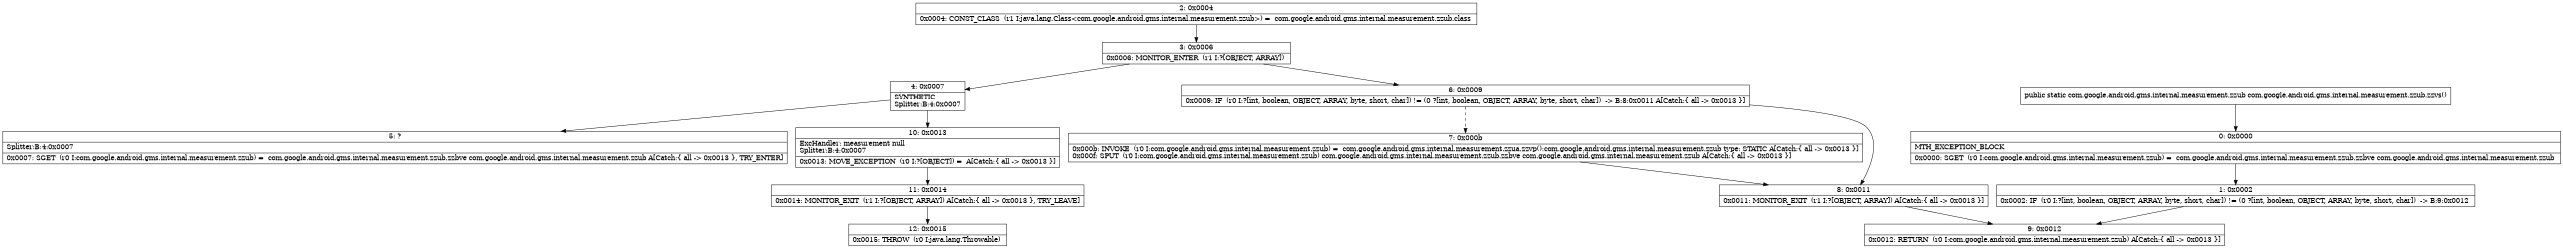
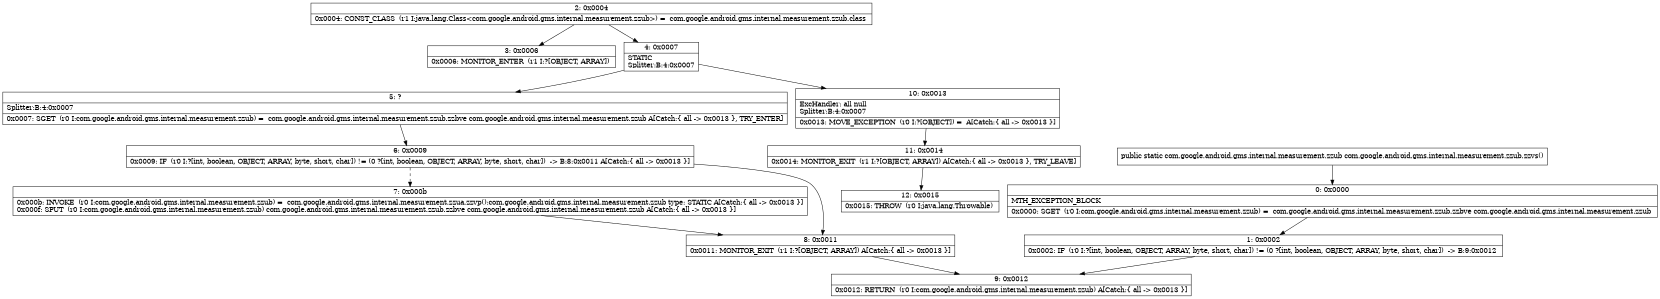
edge "3: 0x0006" -> "6: 0x0009": now "5: ?" -> "6: 0x0009"
edge "3: 0x0006" -> "4: 0x0007": now "2: 0x0004" -> "4: 0x0007"
node "4: 0x0007": text "SYNTHETIC" -> "STATIC"
node "10: 0x0013": text "ExcHandler: measurement null" -> "ExcHandler: all null"
